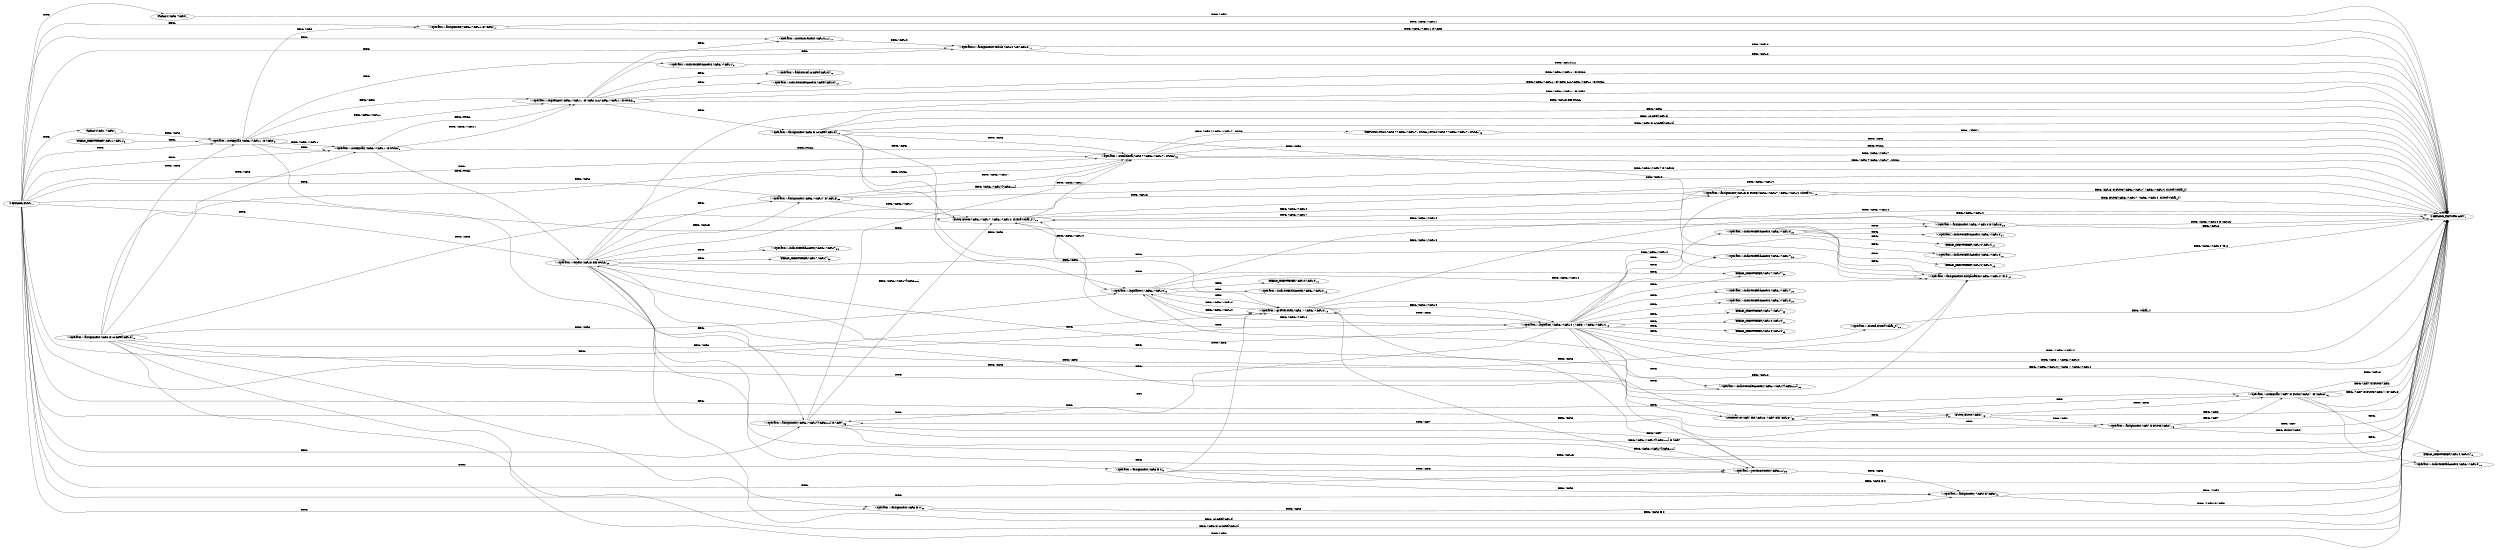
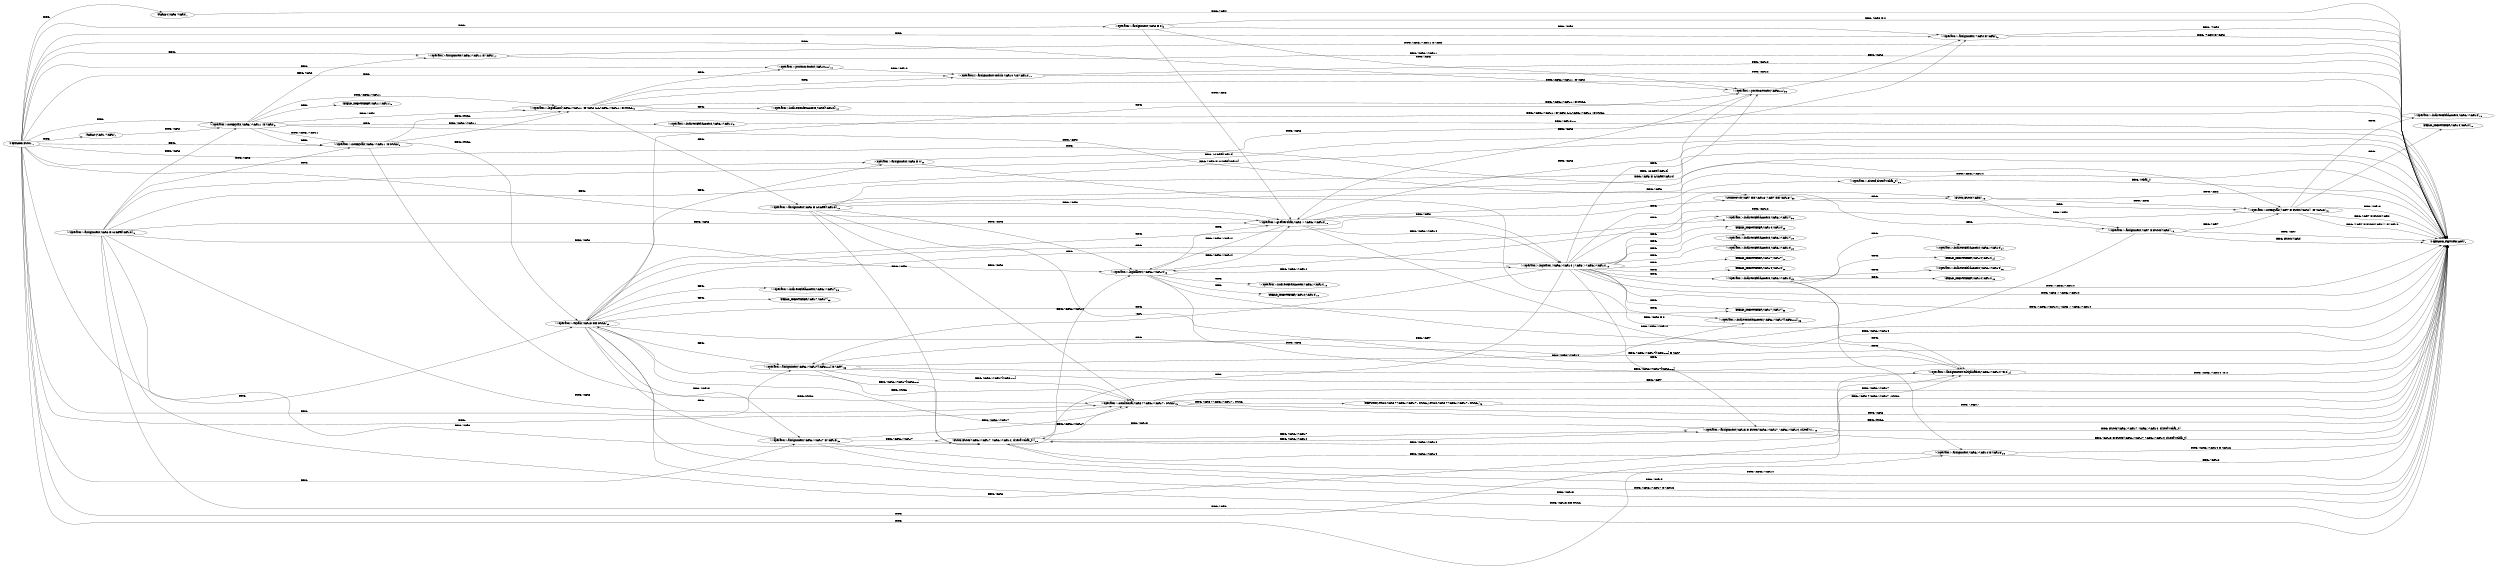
node "(<operator>.addressOf,&VAR9[VAR10])": removed
edge "(FIELD_IDENTIFIER,VAR11,VAR11)" -> "(<operator>.notEquals,VAR6->VAR11 != VAR2)": reversed
edge "(METHOD,FUN1)" -> "(FUN2,FUN2(VAR2))": removed, label "DDG:"
